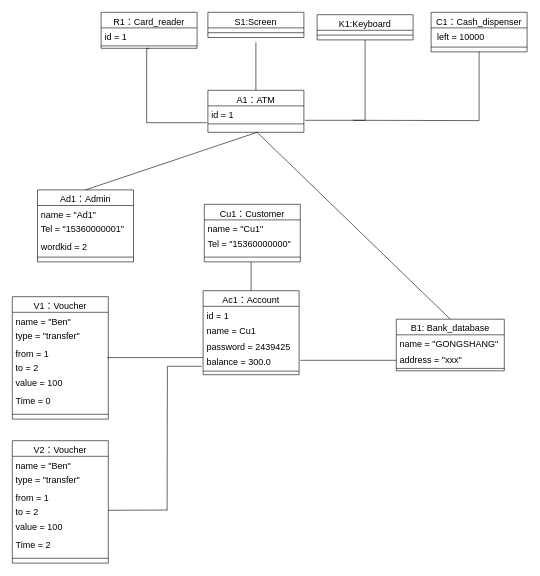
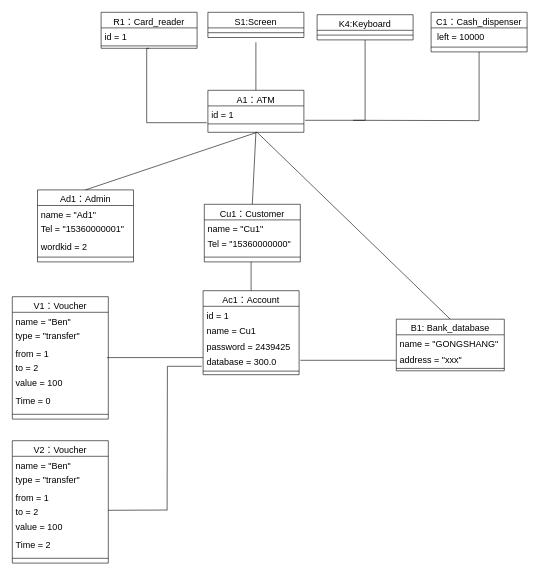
node "K1:Keyboard": label "K1:Keyboard" -> "K4:Keyboard"
edge "A1：ATM" -- "Cu1：Customer": added
node "balance = 300.0": label "balance = 300.0" -> "database = 300.0"
